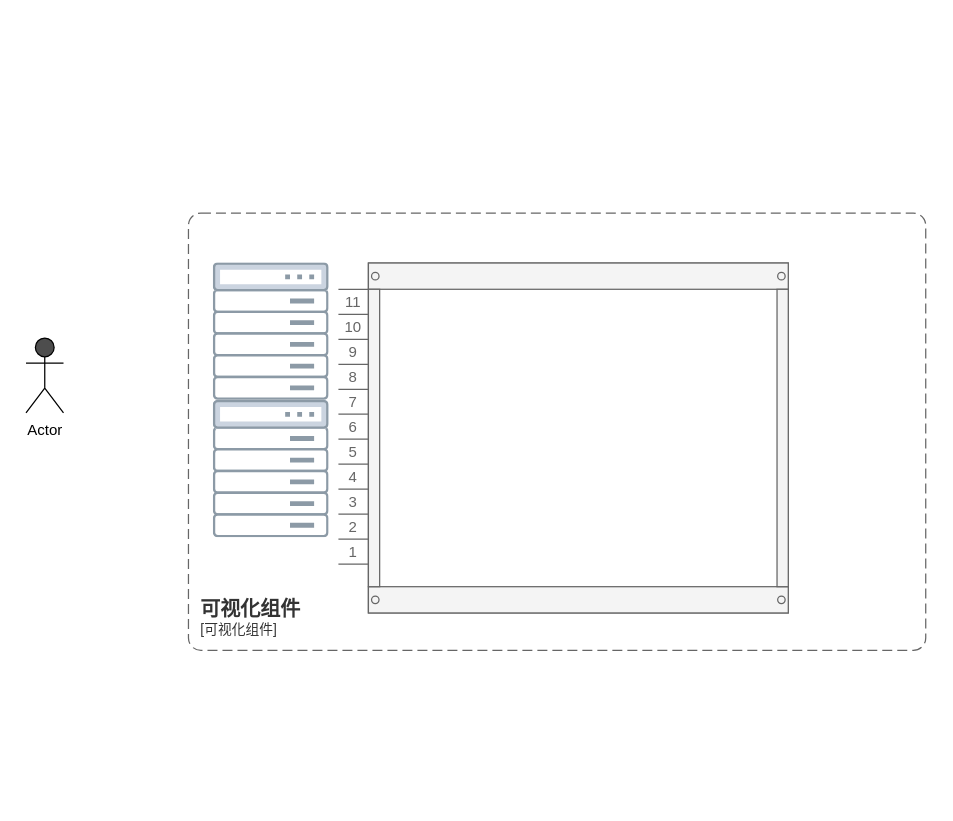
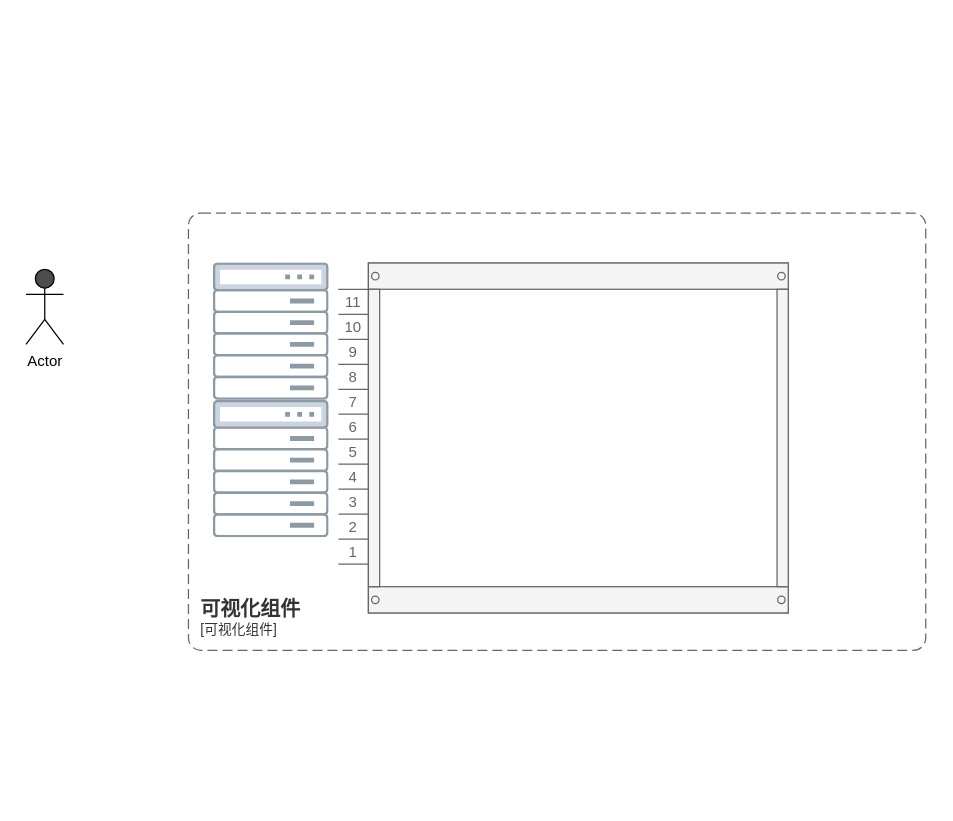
node "Actor": moved (44, 376) -> (44, 307)
